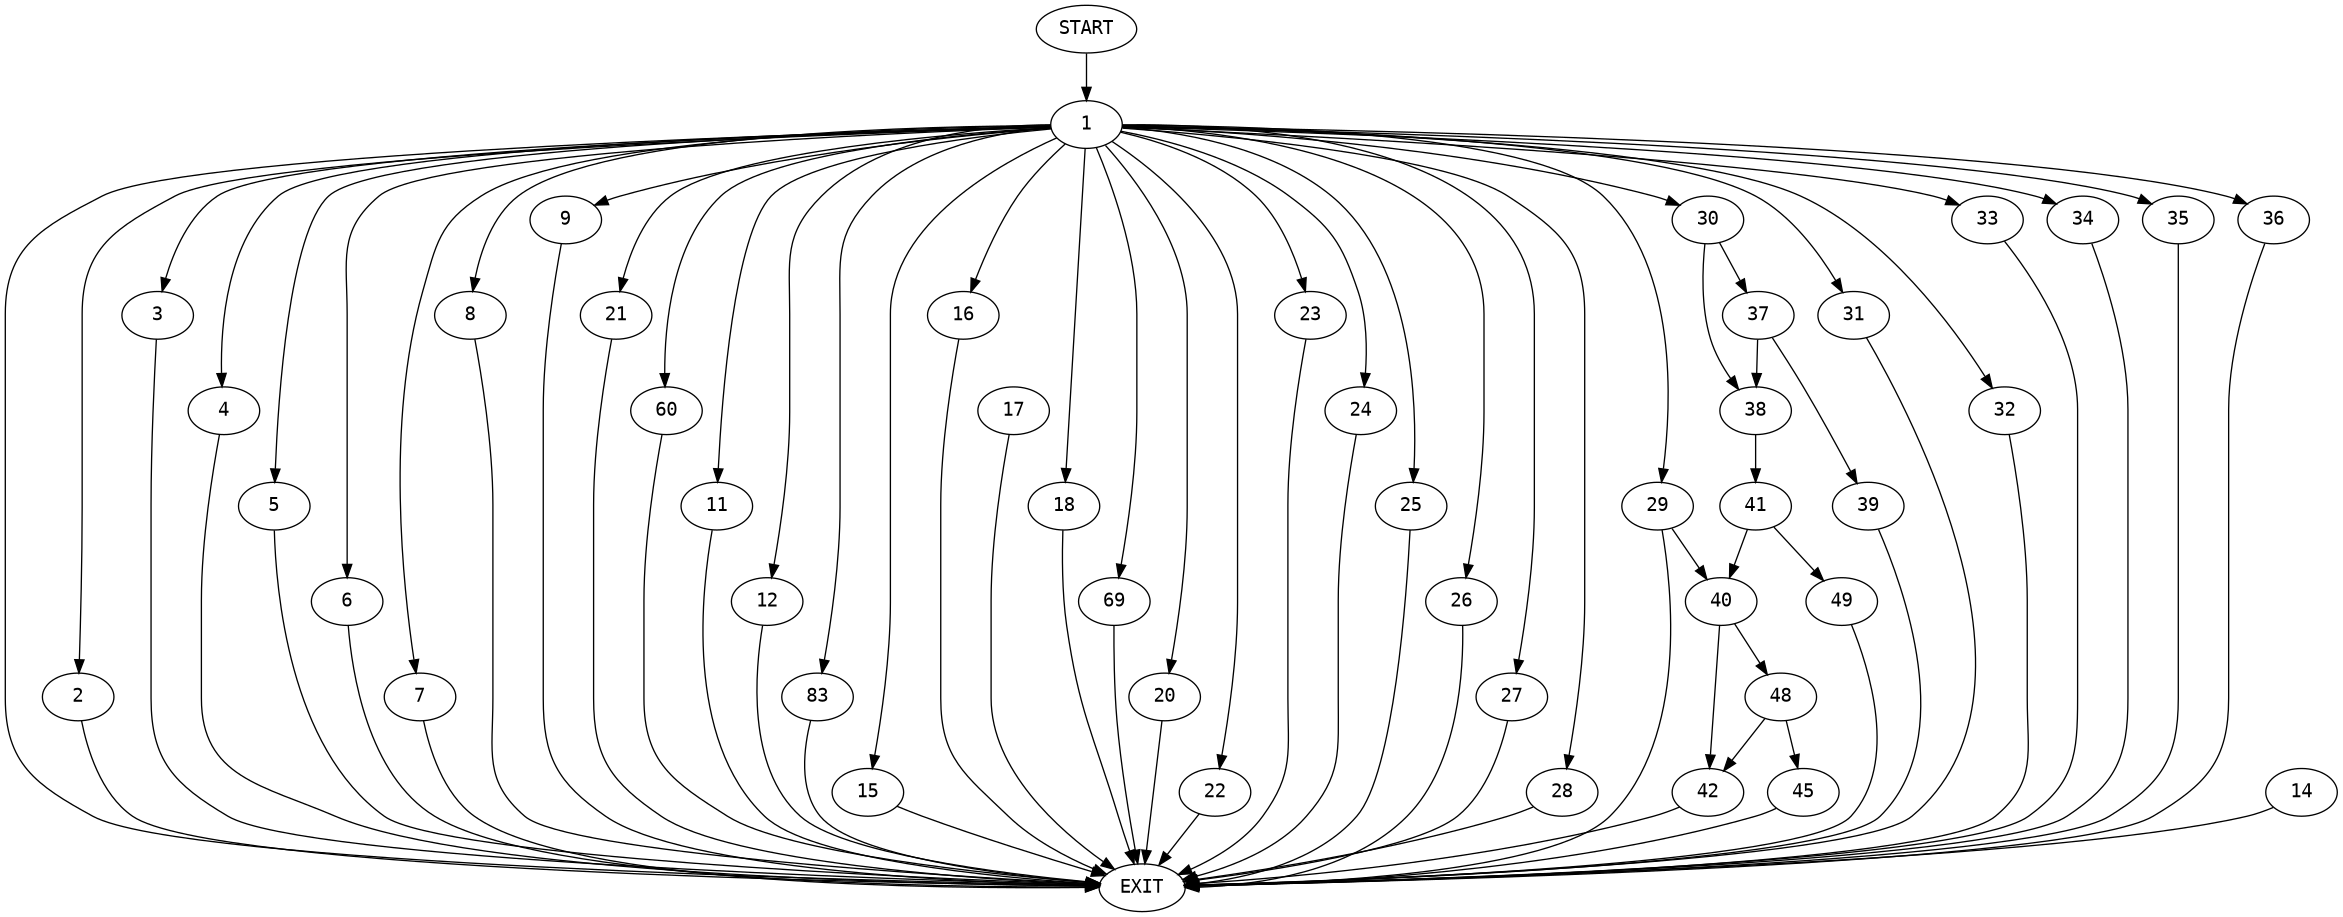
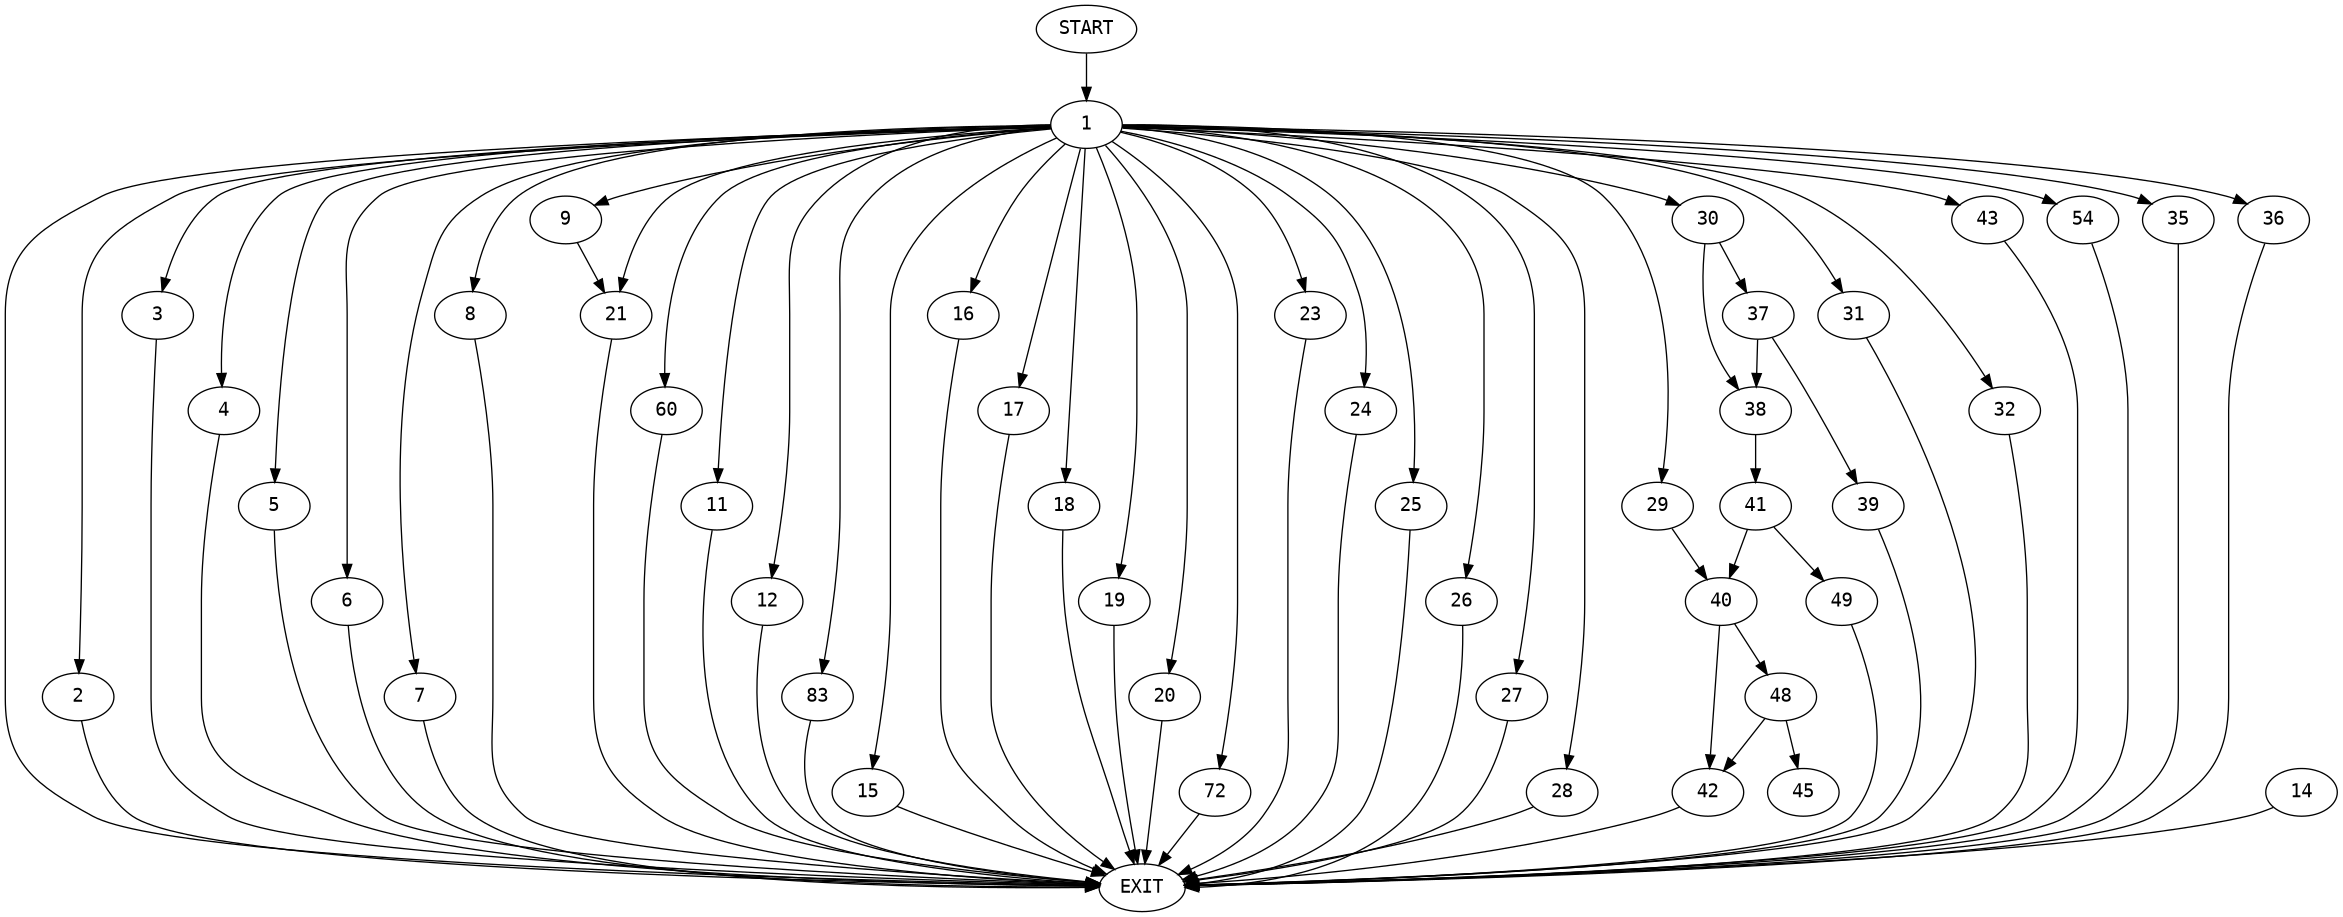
node "33": label "33" -> "43"
node "34": label "34" -> "54"
edge "1" -> "17": added
node "69": label "69" -> "19"
edge "9" -> "EXIT": now "9" -> "21"
node "22": label "22" -> "72"
edge "29" -> "EXIT": removed
edge "45" -> "EXIT": removed
